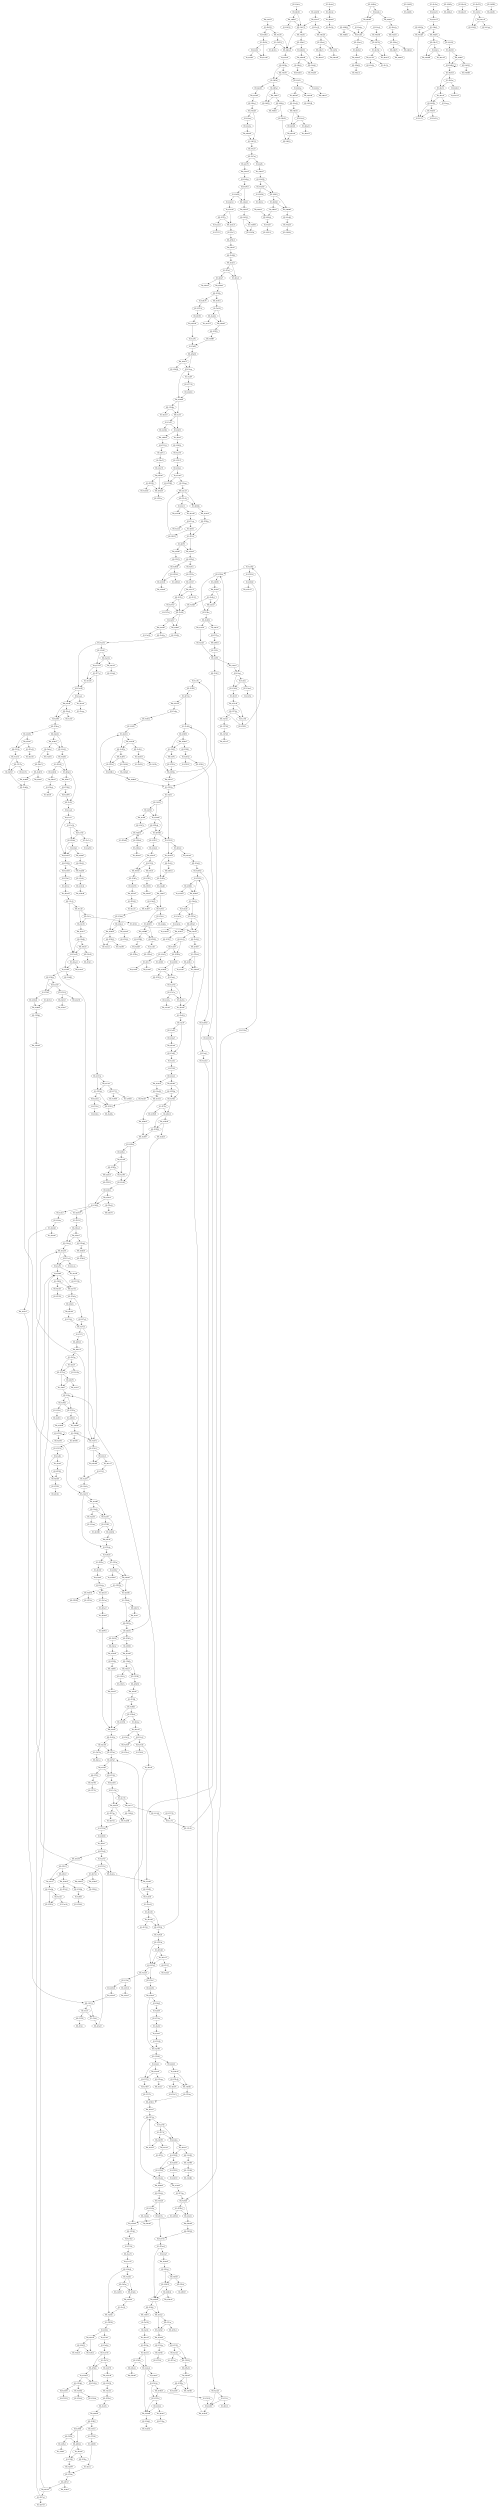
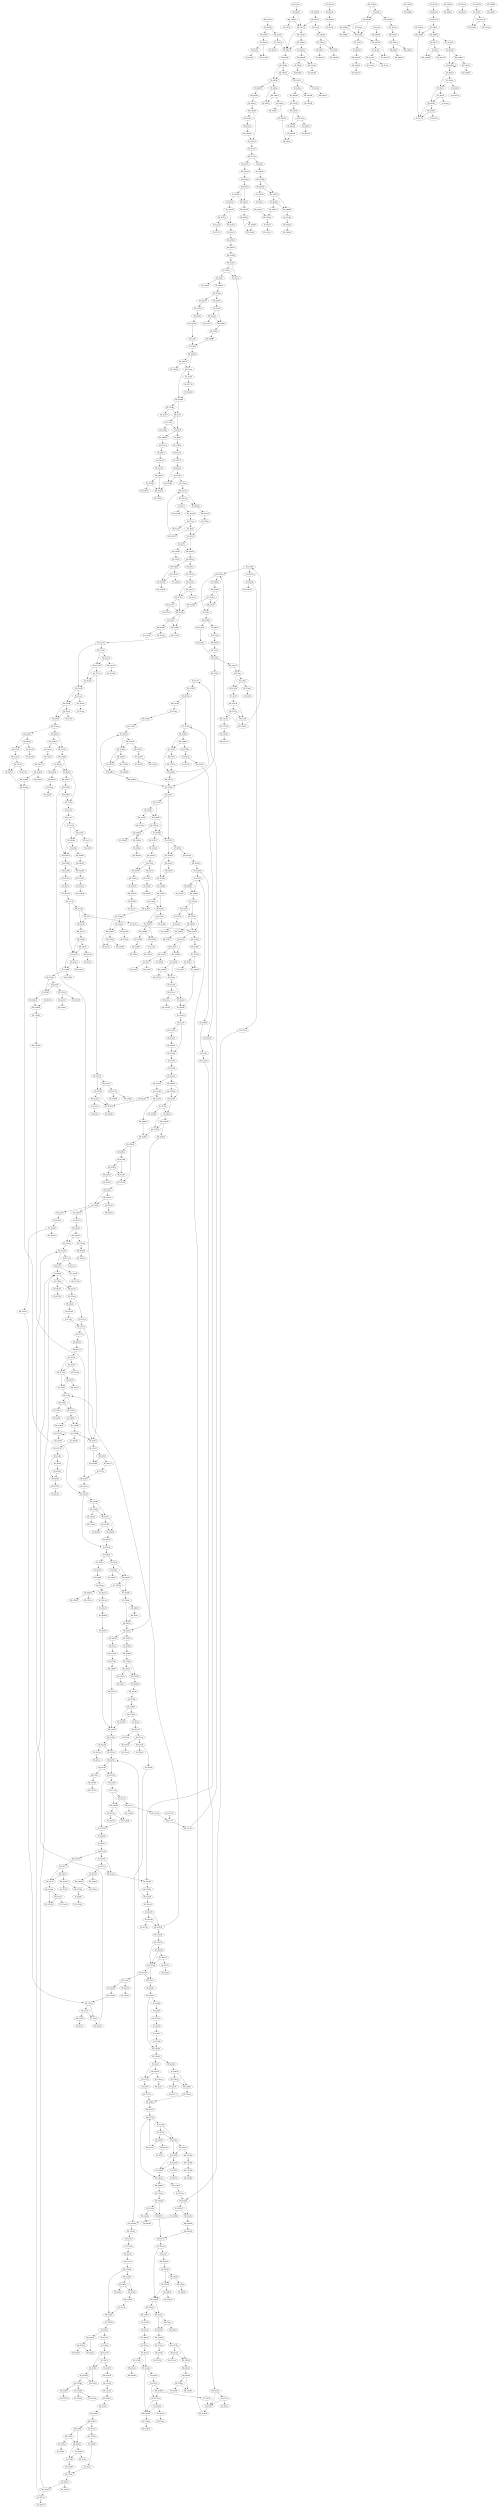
edge "BB_41dba7" -> "BB_41db72": now "BB_41dbf1" -> "BB_41db72"
